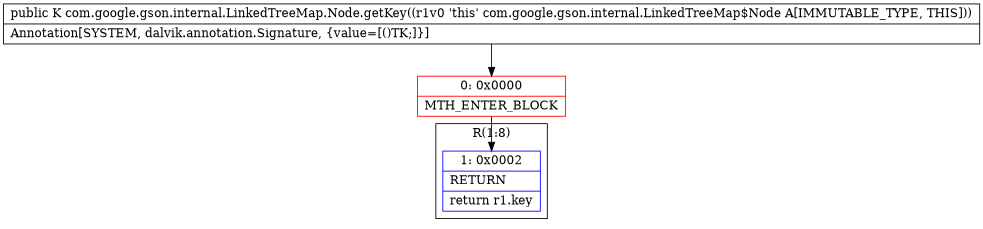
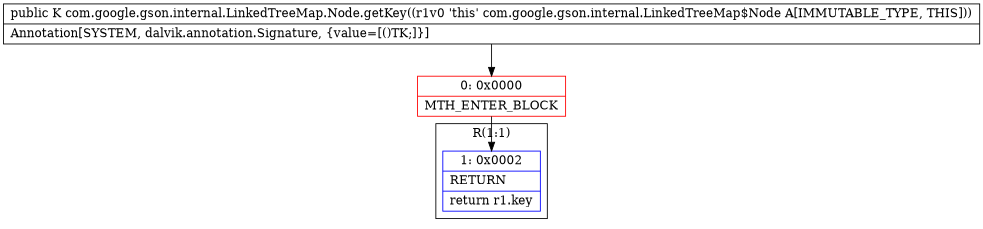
cluster "R(1:8)": label "R(1:8)" -> "R(1:1)"
